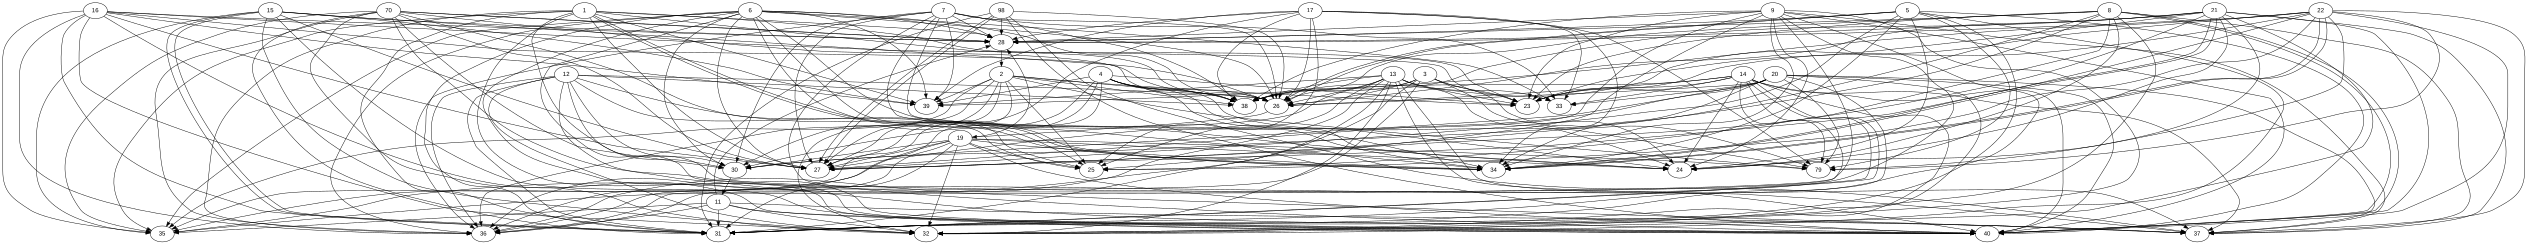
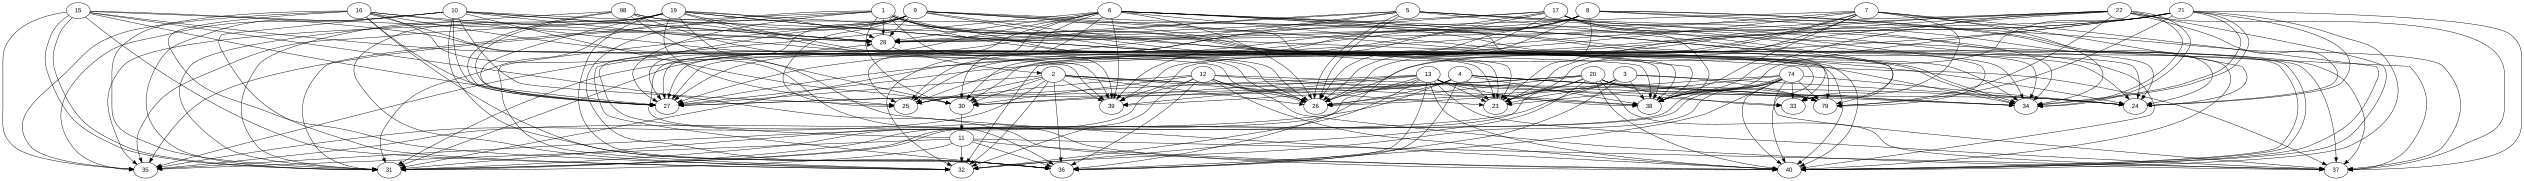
node "70": label "70" -> "10"
node "14": label "14" -> "74"
edge "26" -> "19": reversed
